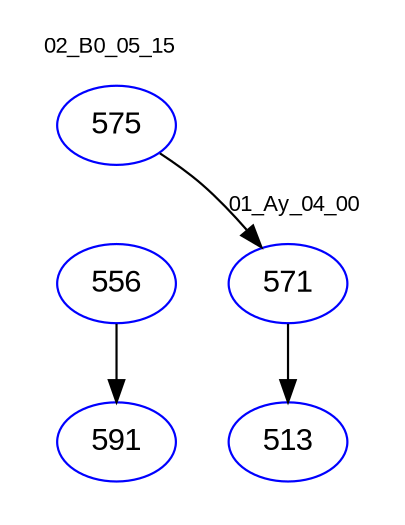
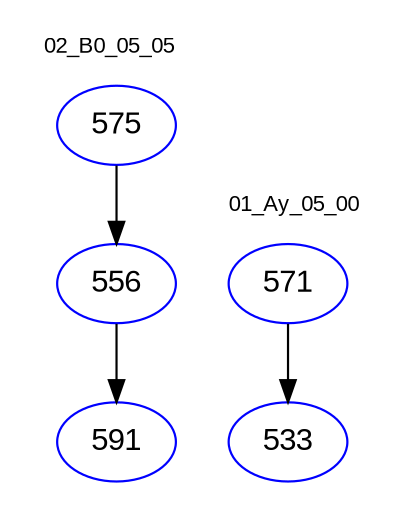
cluster "02_B0_05_15": label "02_B0_05_15" -> "02_B0_05_05"
edge "575" -> "571": now "575" -> "556"
cluster "01_Ay_04_00": label "01_Ay_04_00" -> "01_Ay_05_00"
node "513": label "513" -> "533"
